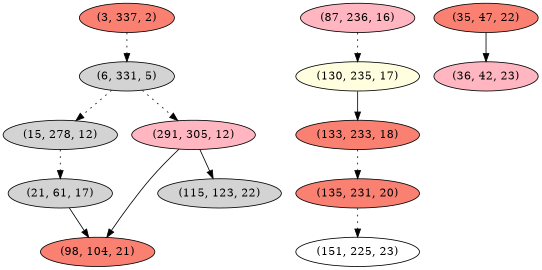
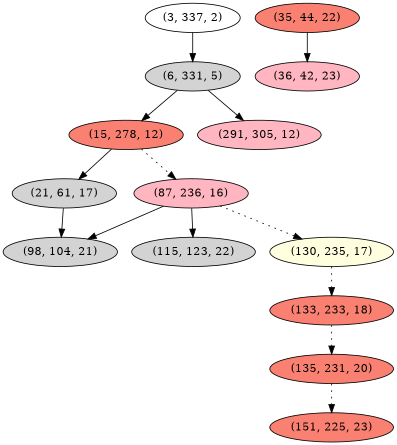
node "(3, 337, 2)": fillcolor salmon -> white
node "(35, 47, 22)": label "(35, 47, 22)" -> "(35, 44, 22)"
edge "(3, 337, 2)" -> "(6, 331, 5)": style dotted -> solid
edge "(130, 235, 17)" -> "(133, 233, 18)": style solid -> dotted
edge "(6, 331, 5)" -> "(15, 278, 12)": style dotted -> solid
edge "(6, 331, 5)" -> "(291, 305, 12)": style dotted -> solid
node "(15, 278, 12)": fillcolor lightgrey -> salmon
edge "(15, 278, 12)" -> "(21, 61, 17)": style dotted -> solid
edge "(291, 305, 12)" -> "(115, 123, 22)": now "(87, 236, 16)" -> "(115, 123, 22)"
edge "(15, 278, 12)" -> "(87, 236, 16)": added
edge "(291, 305, 12)" -> "(98, 104, 21)": now "(87, 236, 16)" -> "(98, 104, 21)"
node "(98, 104, 21)": fillcolor salmon -> lightgrey
node "(151, 225, 23)": fillcolor white -> salmon
